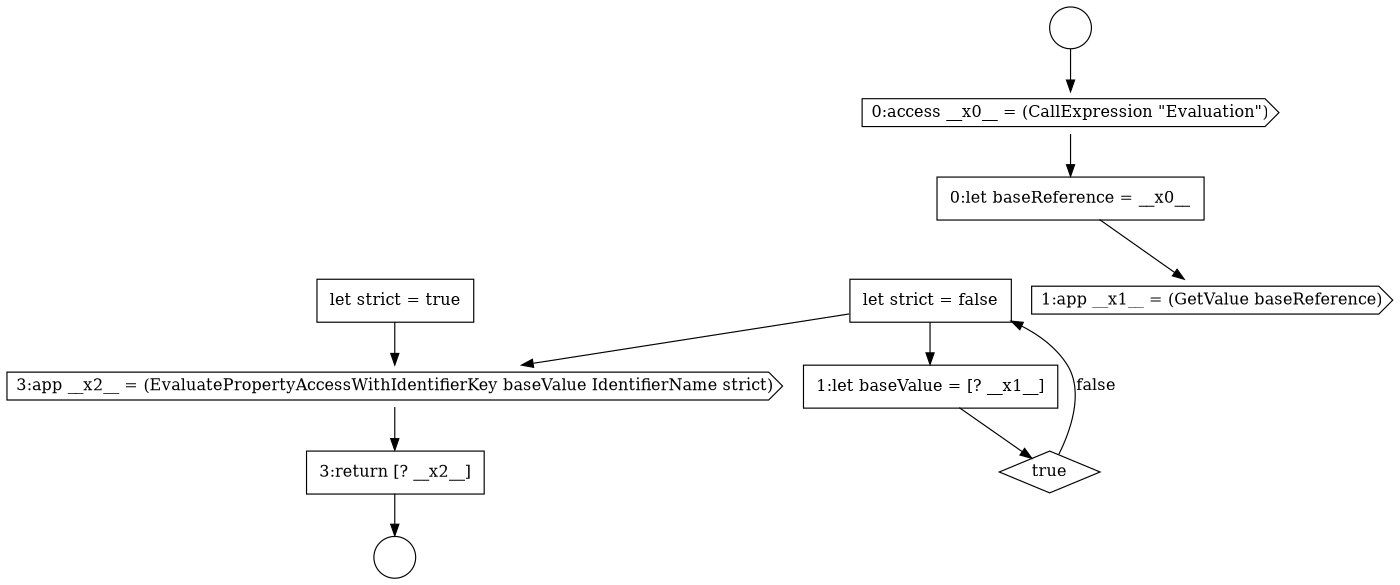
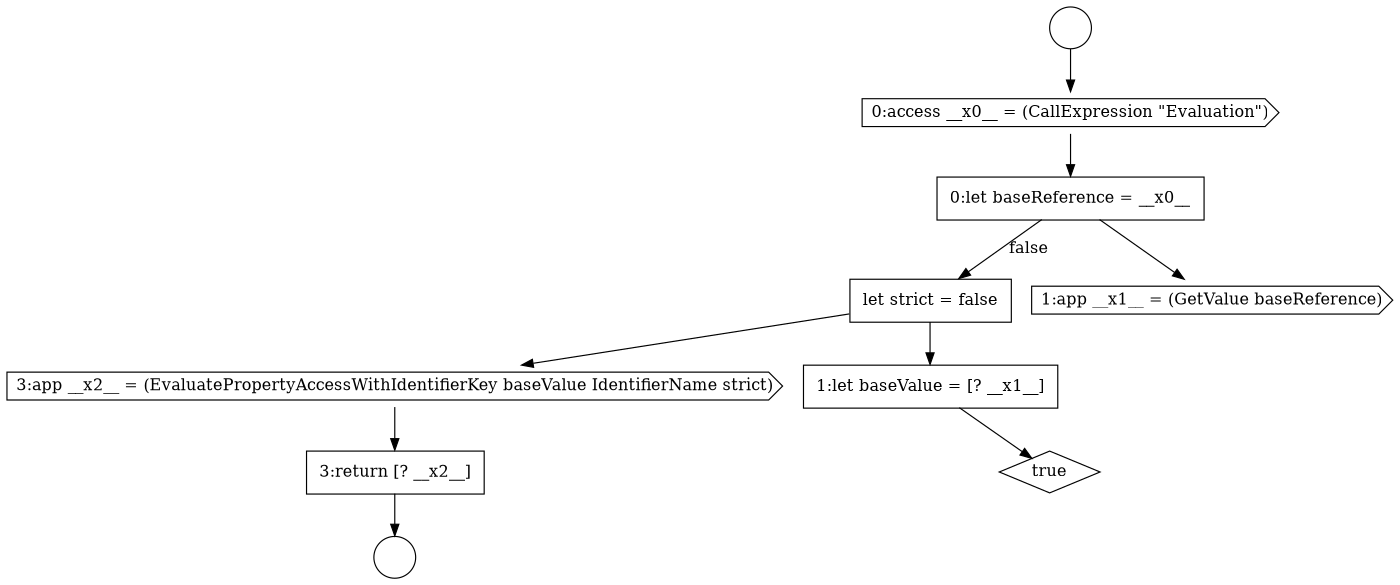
node "let strict = true": removed
edge "true" -> "let strict = false": now "0:let baseReference = __x0__" -> "let strict = false"
